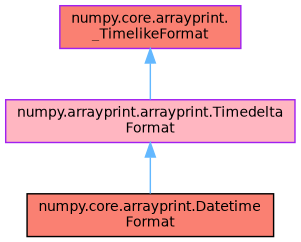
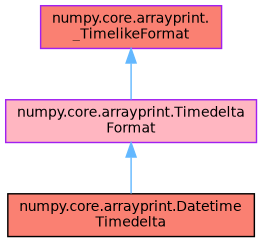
node "numpy.arrayprint.arrayprint.Timedelta Format": label "numpy.arrayprint.arrayprint.Timedelta Format" -> "numpy.core.arrayprint.Timedelta Format"
node "numpy.core.arrayprint.Datetime Format": label "numpy.core.arrayprint.Datetime Format" -> "numpy.core.arrayprint.Datetime Timedelta"
